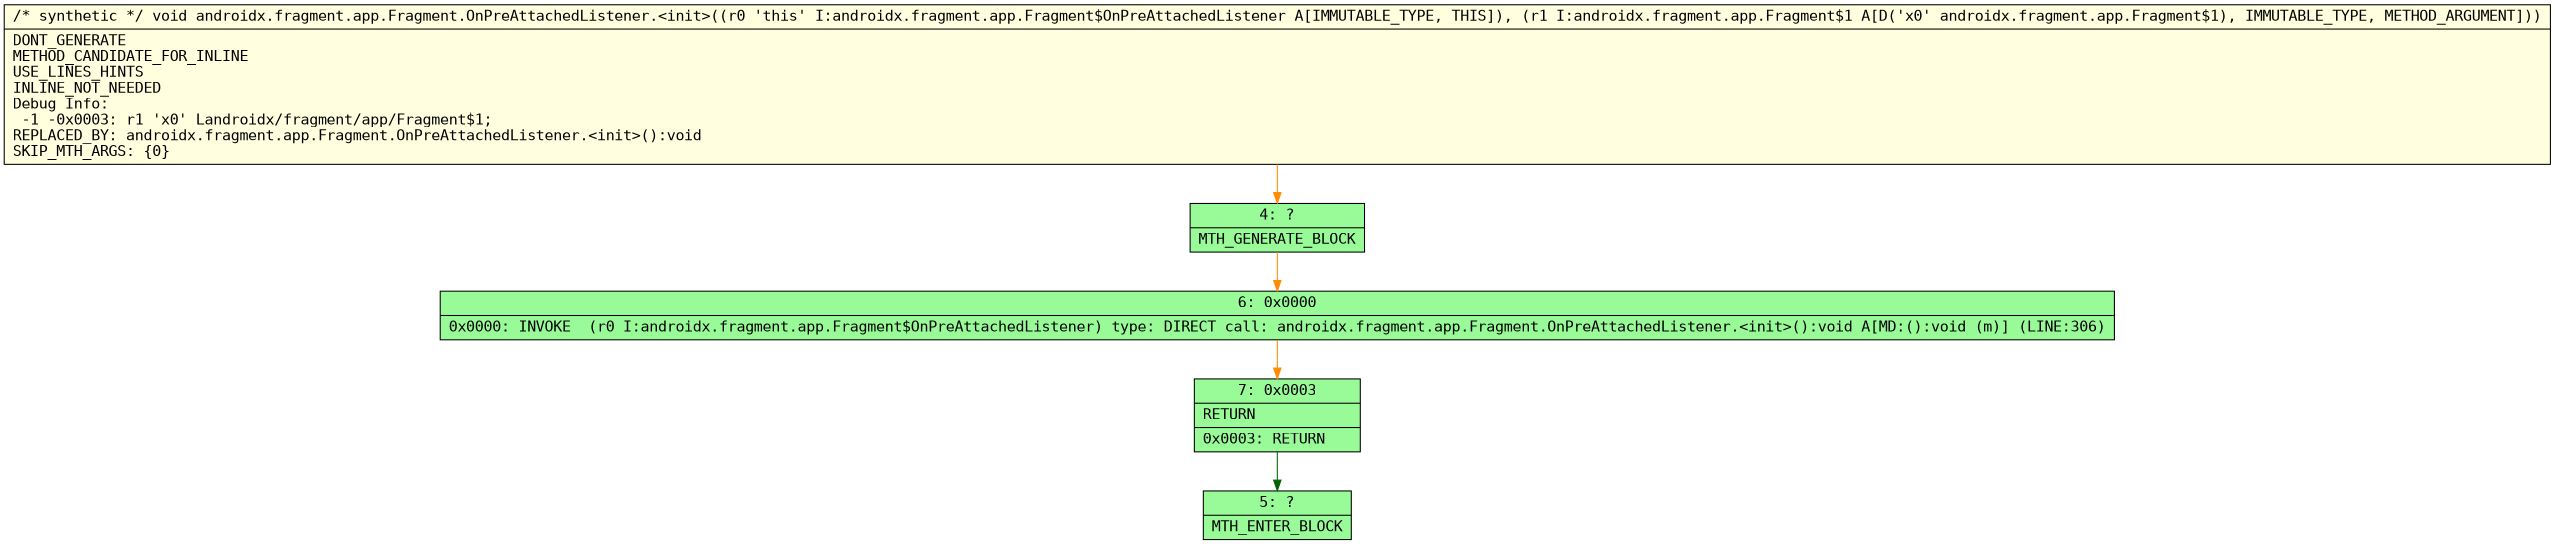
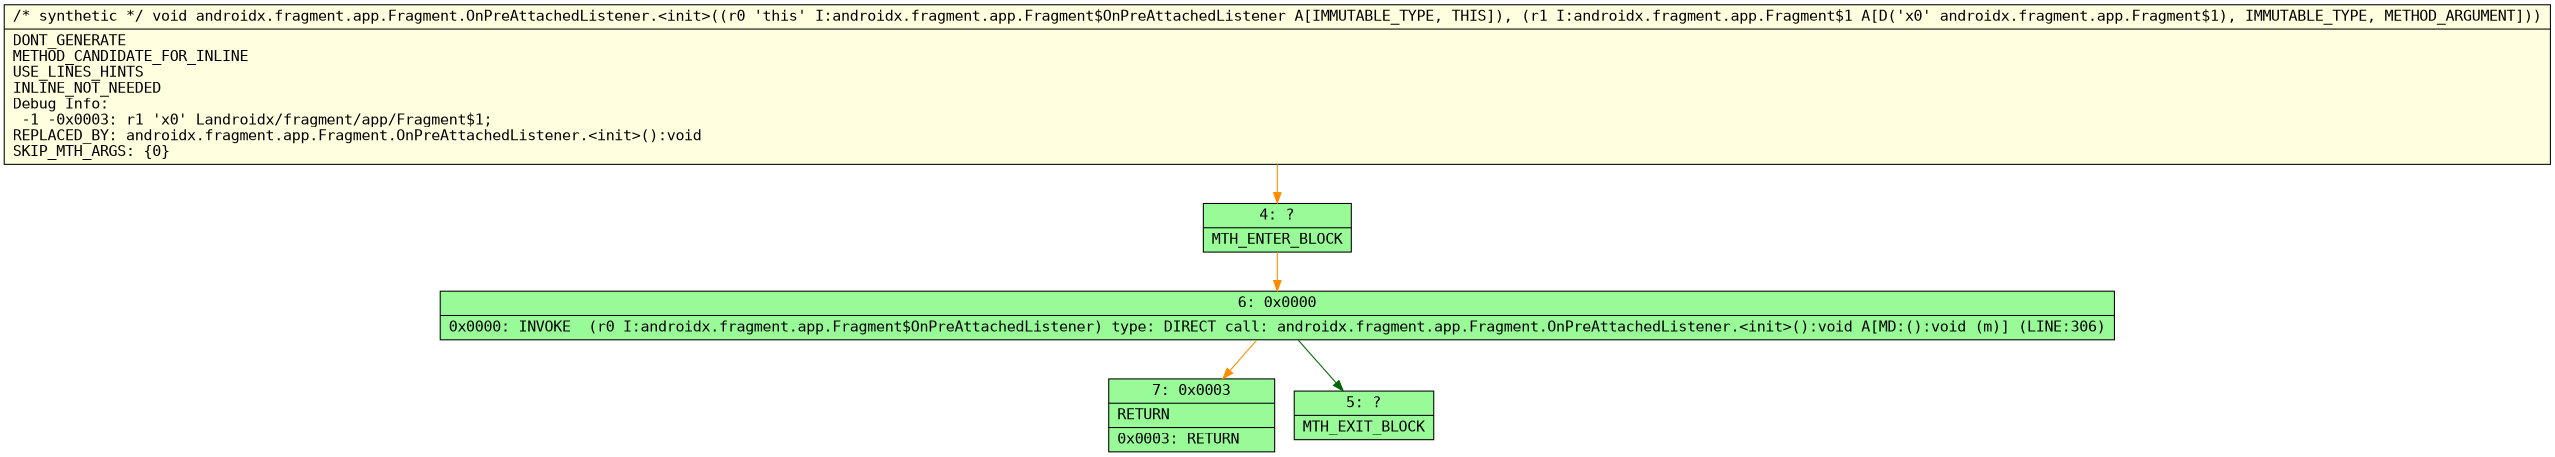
node "4: ?": text "MTH_GENERATE_BLOCK" -> "MTH_ENTER_BLOCK"
edge "7: 0x0003" -> "5: ?": now "6: 0x0000" -> "5: ?"
node "5: ?": text "MTH_ENTER_BLOCK" -> "MTH_EXIT_BLOCK"
